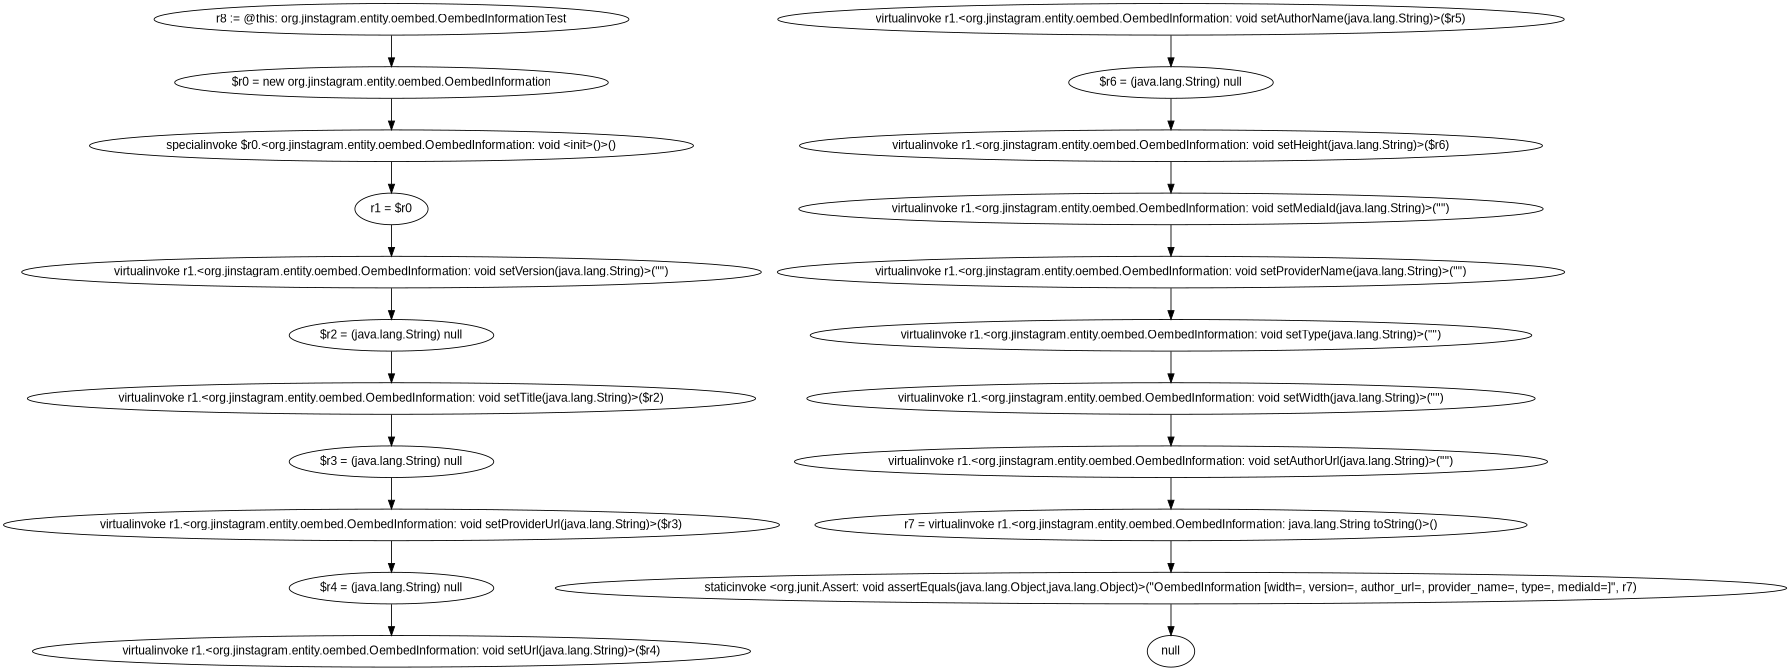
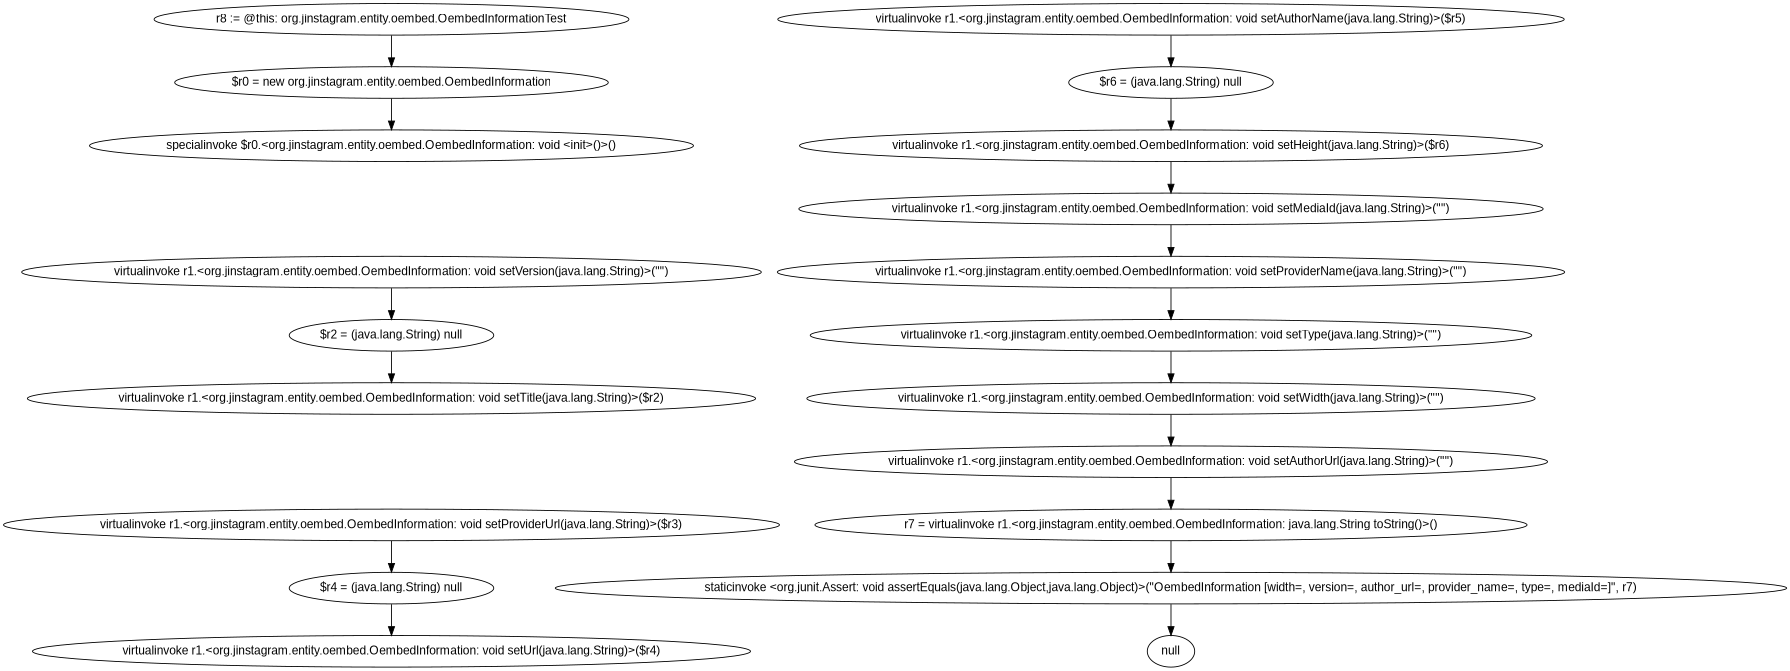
node "r1 = $r0": removed
node "$r3 = (java.lang.String) null": removed
